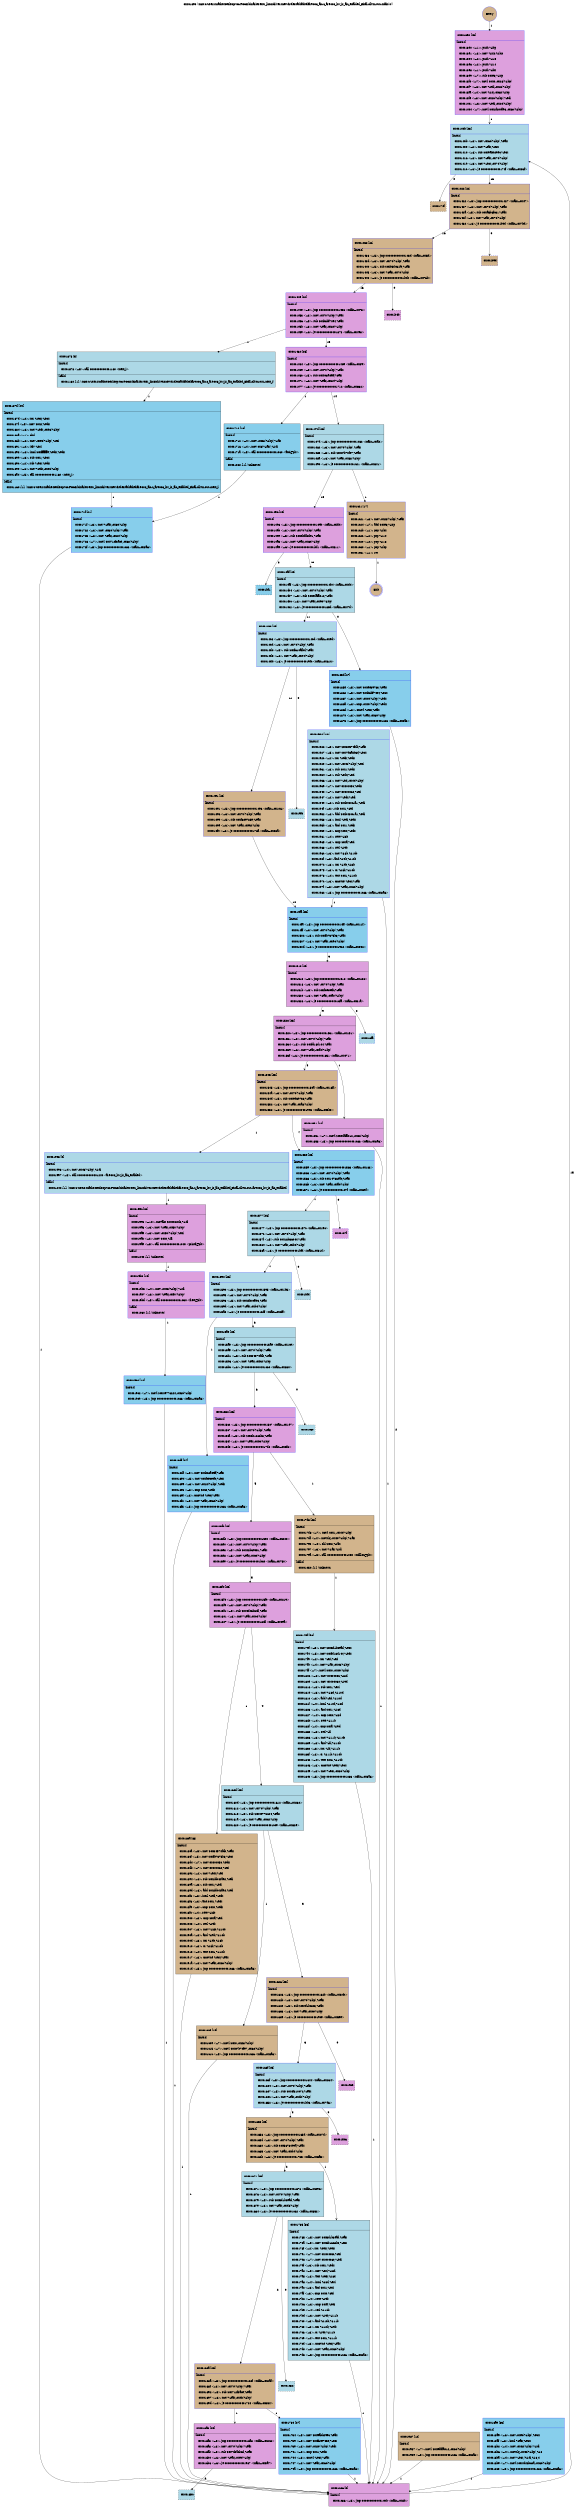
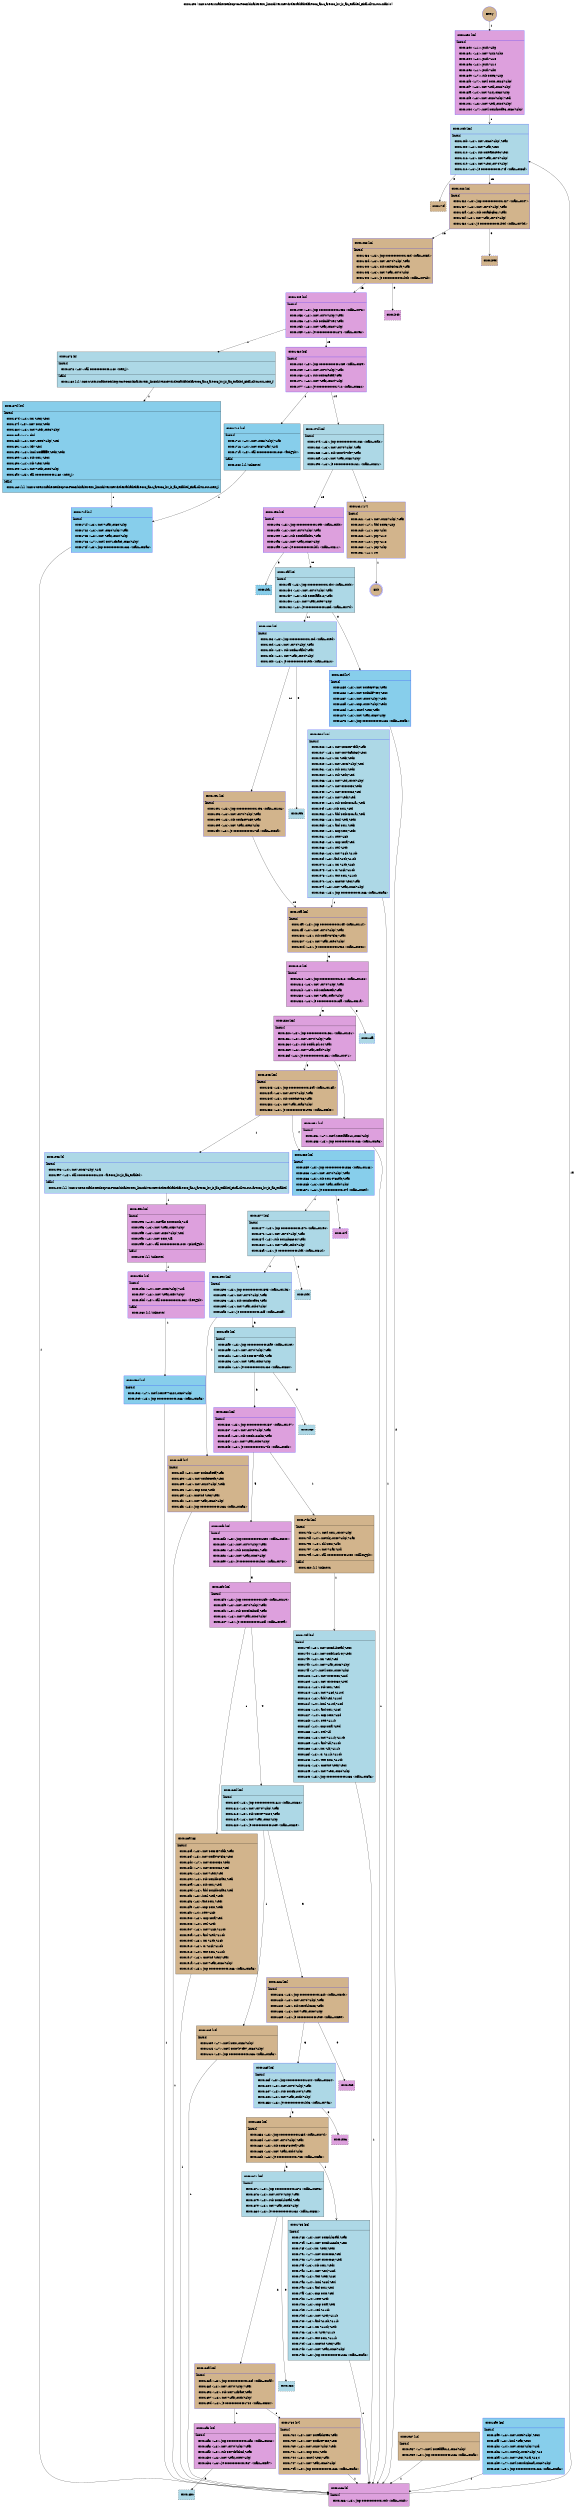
node "0x4014fa [25]": fillcolor skyblue -> tan
node "0x4016df [27]": fillcolor skyblue -> tan
node "0x401734 [27]": fillcolor skyblue -> tan
